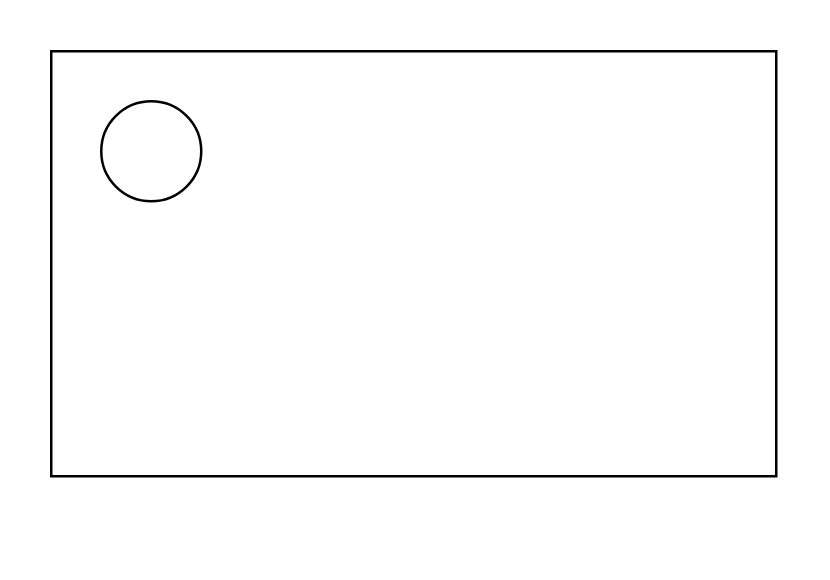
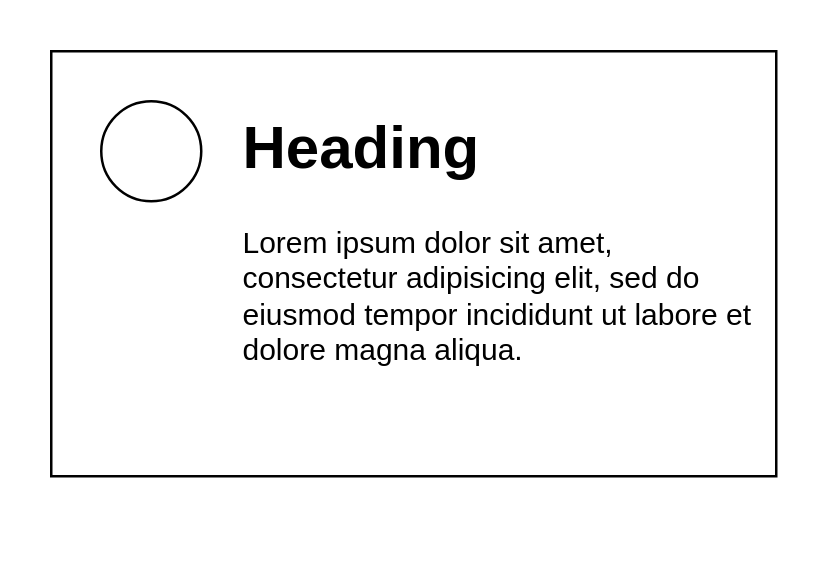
node "HeadingLorem ipsum dolor sit amet, consectetur adipisicing elit, sed do eiusmod tempor incididunt ut labore et dolore magna aliqua.": added
